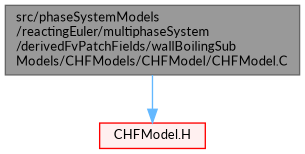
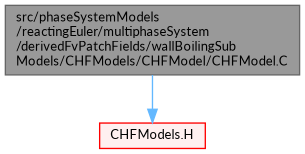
node "CHFModel.H": label "CHFModel.H" -> "CHFModels.H"
